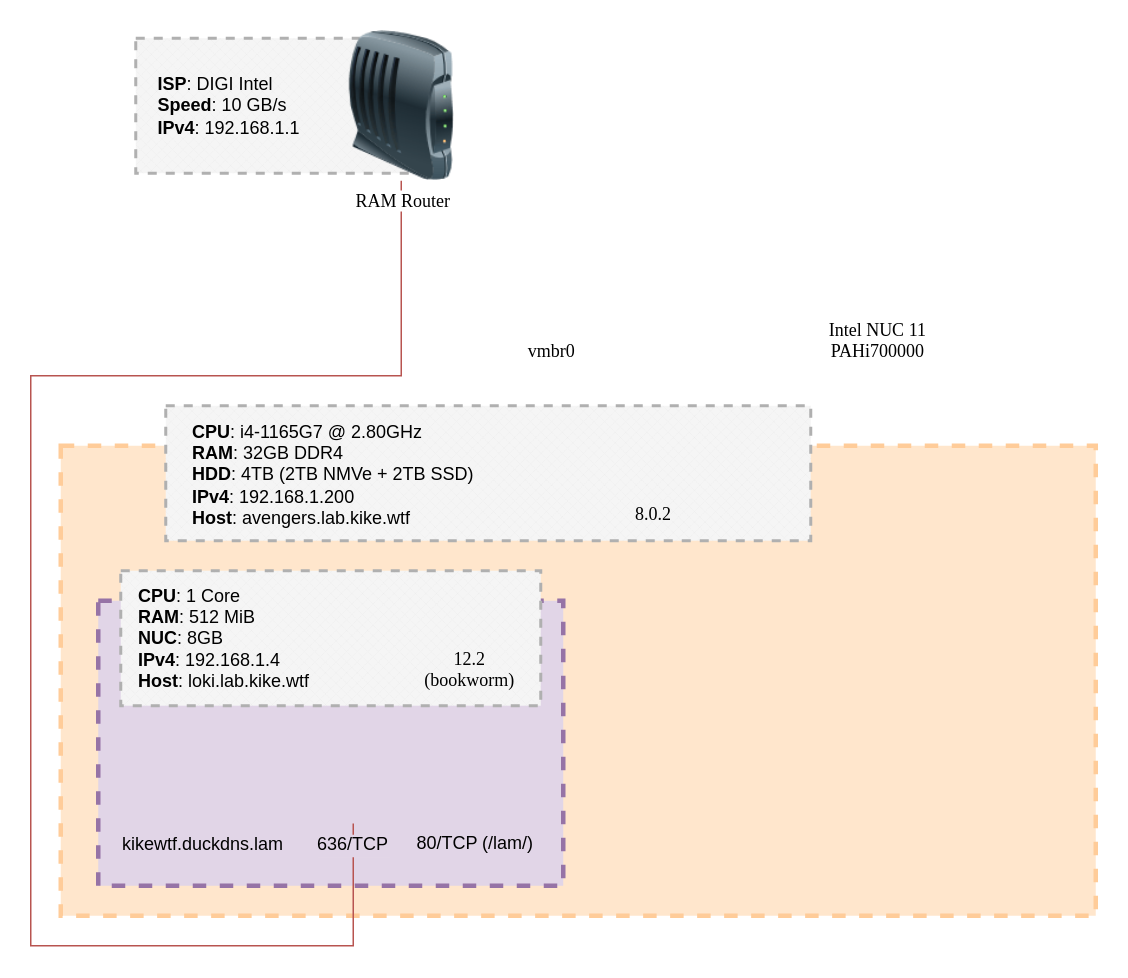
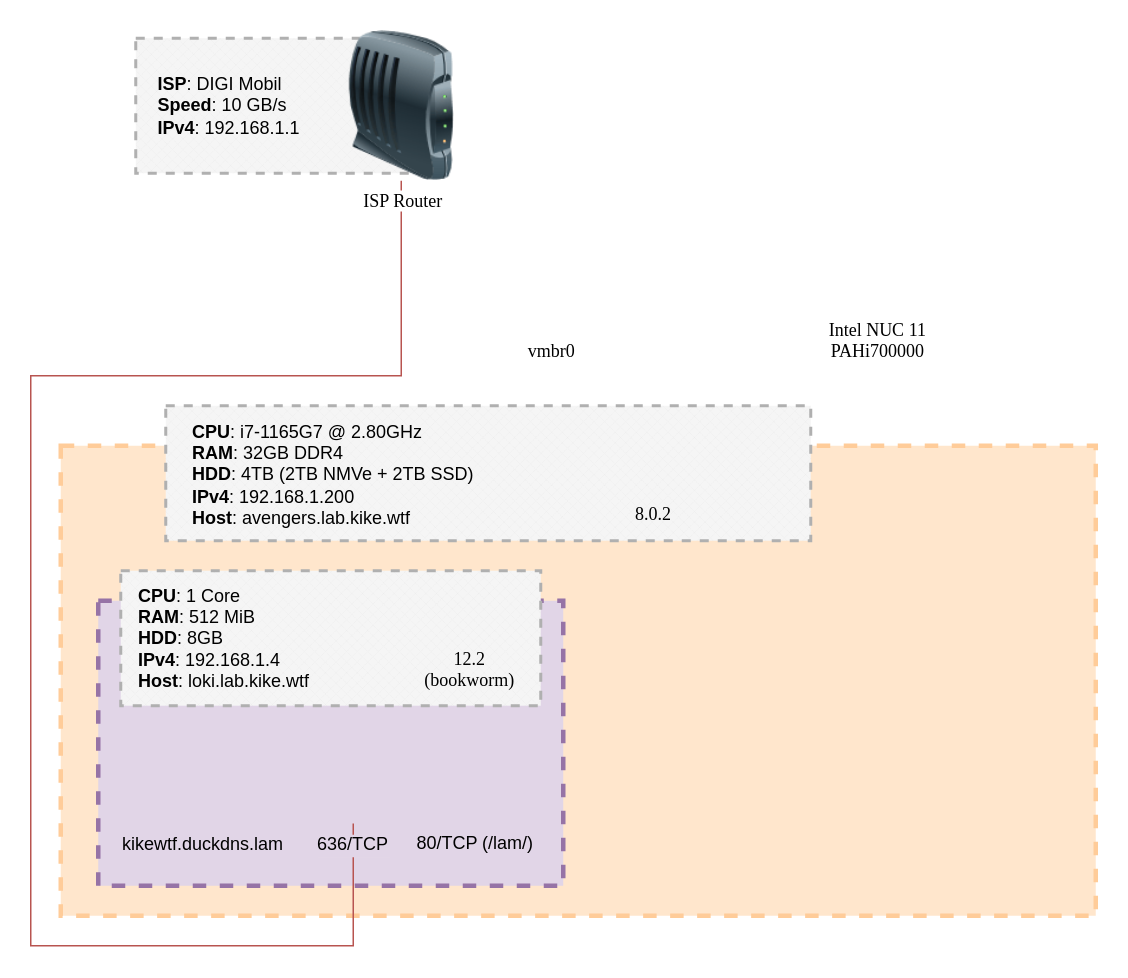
node "ISP: DIGI Intel Speed: 10 GB/s IPv4: 192.168.1.1": label "ISP: DIGI Intel Speed: 10 GB/s IPv4: 192.168.1.1" -> "ISP: DIGI Mobil Speed: 10 GB/s IPv4: 192.168.1.1"
node "RAM Router": label "RAM Router" -> "ISP Router"
node "CPU: i4-1165G7 @ 2.80GHz RAM: 32GB DDR4 HDD: 4TB (2TB NMVe + 2TB SSD) IPv4: 192.168.1.200 Host: avengers.lab.kike.wtf": label "CPU: i4-1165G7 @ 2.80GHz RAM: 32GB DDR4 HDD: 4TB (2TB NMVe + 2TB SSD) IPv4: 192.168.1.200 Host: avengers.lab.kike.wtf" -> "CPU: i7-1165G7 @ 2.80GHz RAM: 32GB DDR4 HDD: 4TB (2TB NMVe + 2TB SSD) IPv4: 192.168.1.200 Host: avengers.lab.kike.wtf"
node "CPU: 1 Core RAM: 512 MiB NUC: 8GB IPv4: 192.168.1.4 Host: loki.lab.kike.wtf": label "CPU: 1 Core RAM: 512 MiB NUC: 8GB IPv4: 192.168.1.4 Host: loki.lab.kike.wtf" -> "CPU: 1 Core RAM: 512 MiB HDD: 8GB IPv4: 192.168.1.4 Host: loki.lab.kike.wtf"
